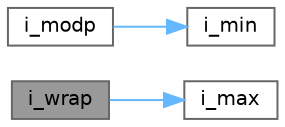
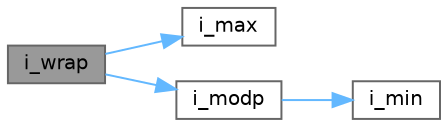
edge "i_wrap" -> "i_modp": added
